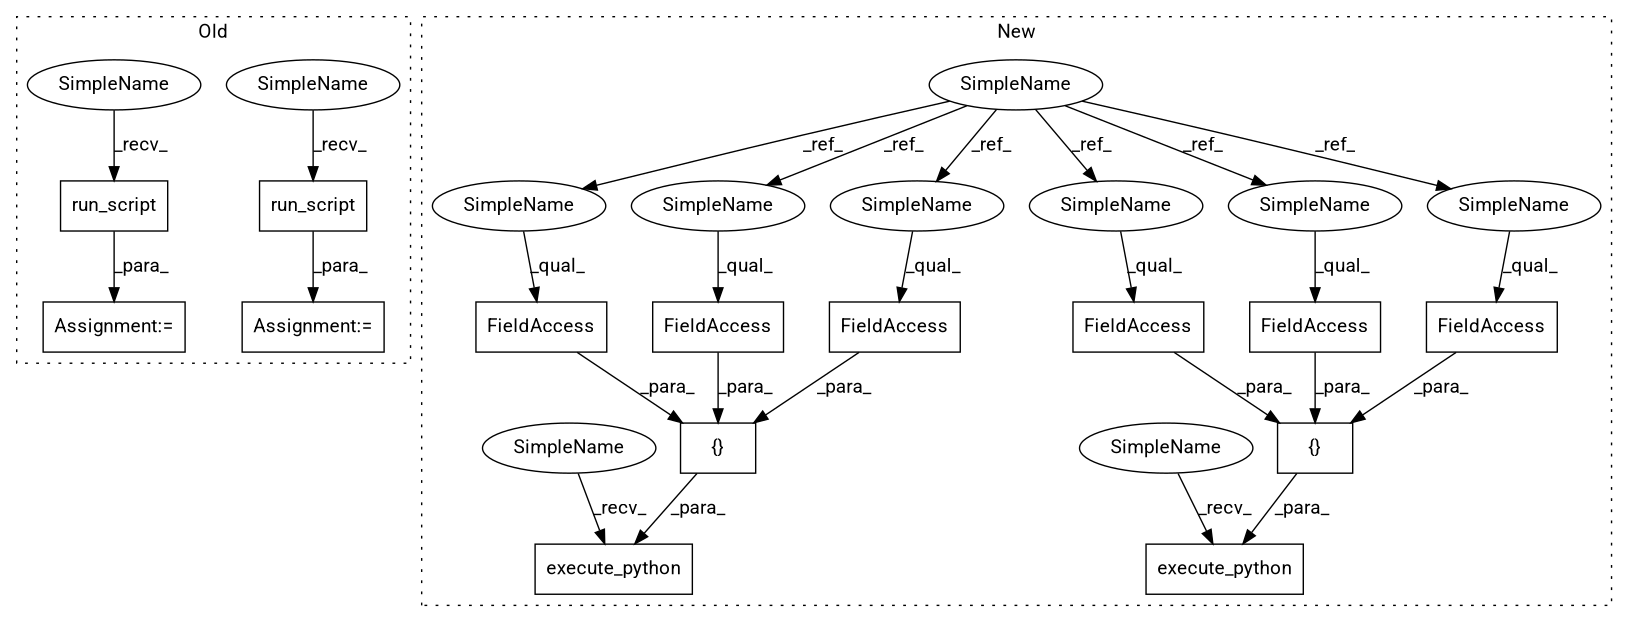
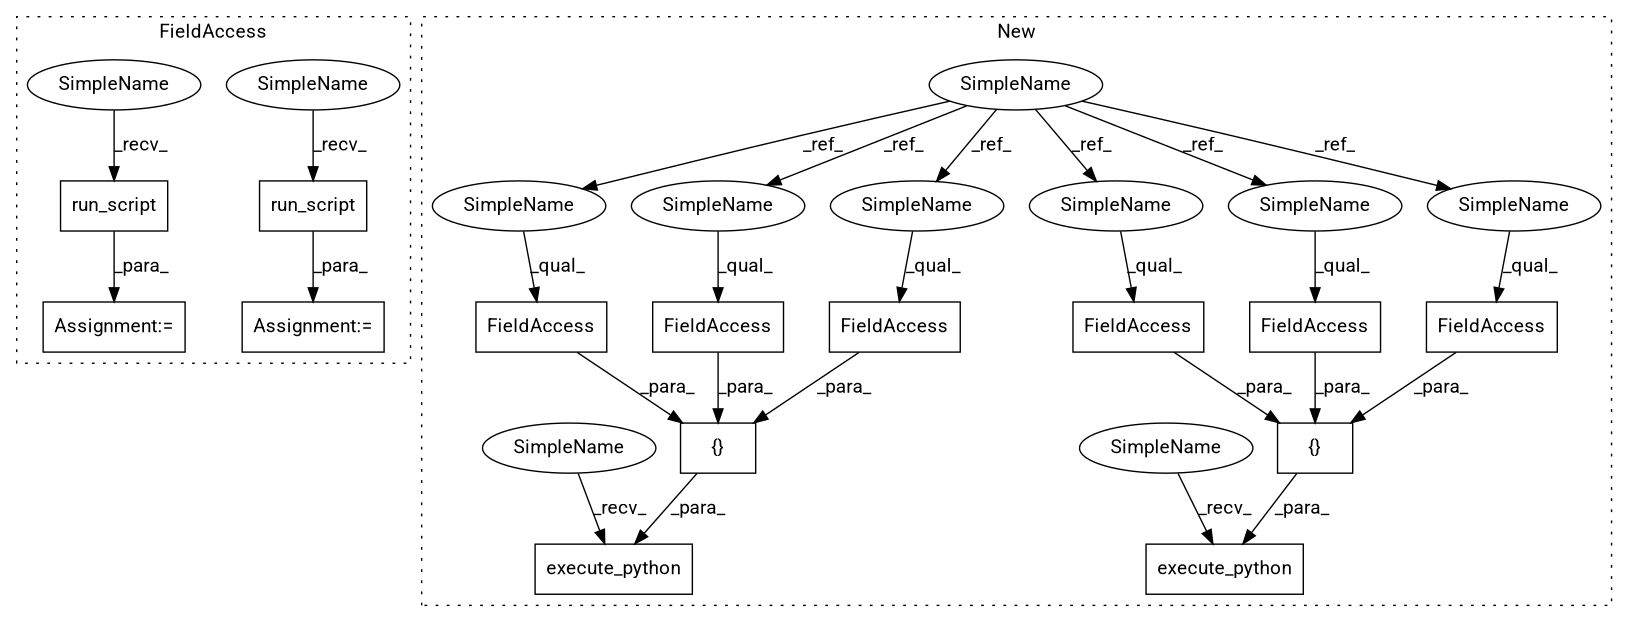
cluster "Old": label "Old" -> "FieldAccess"
